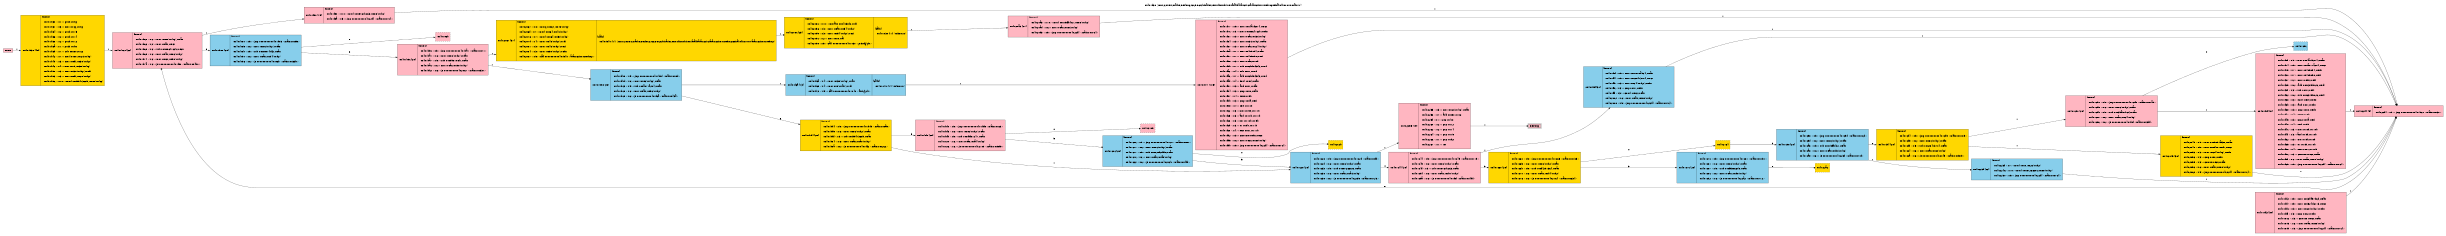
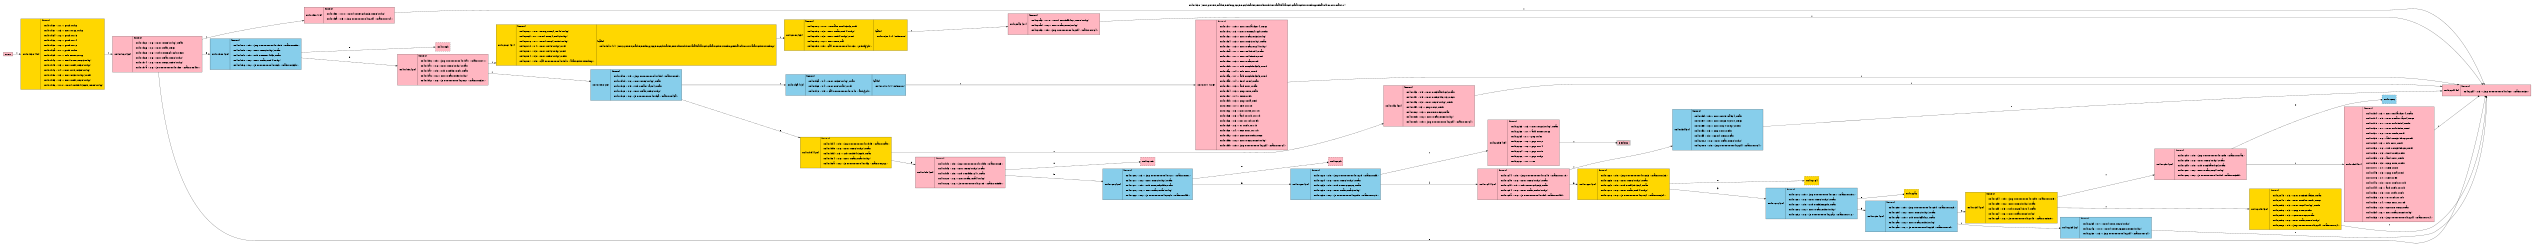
node "0x40202b": fillcolor gold -> lightpink
edge "0x402164" -> "0x401c98 [28]": now "0x401c7c [28]" -> "0x401c98 [28]"
edge "0x401bd4 [28]" -> "0x401c28 [28]": now "0x401bd4 [28]" -> "0x401df2 [30]"
edge "0x4022f4 [5]" -> "0x401b60 [32]": reversed
